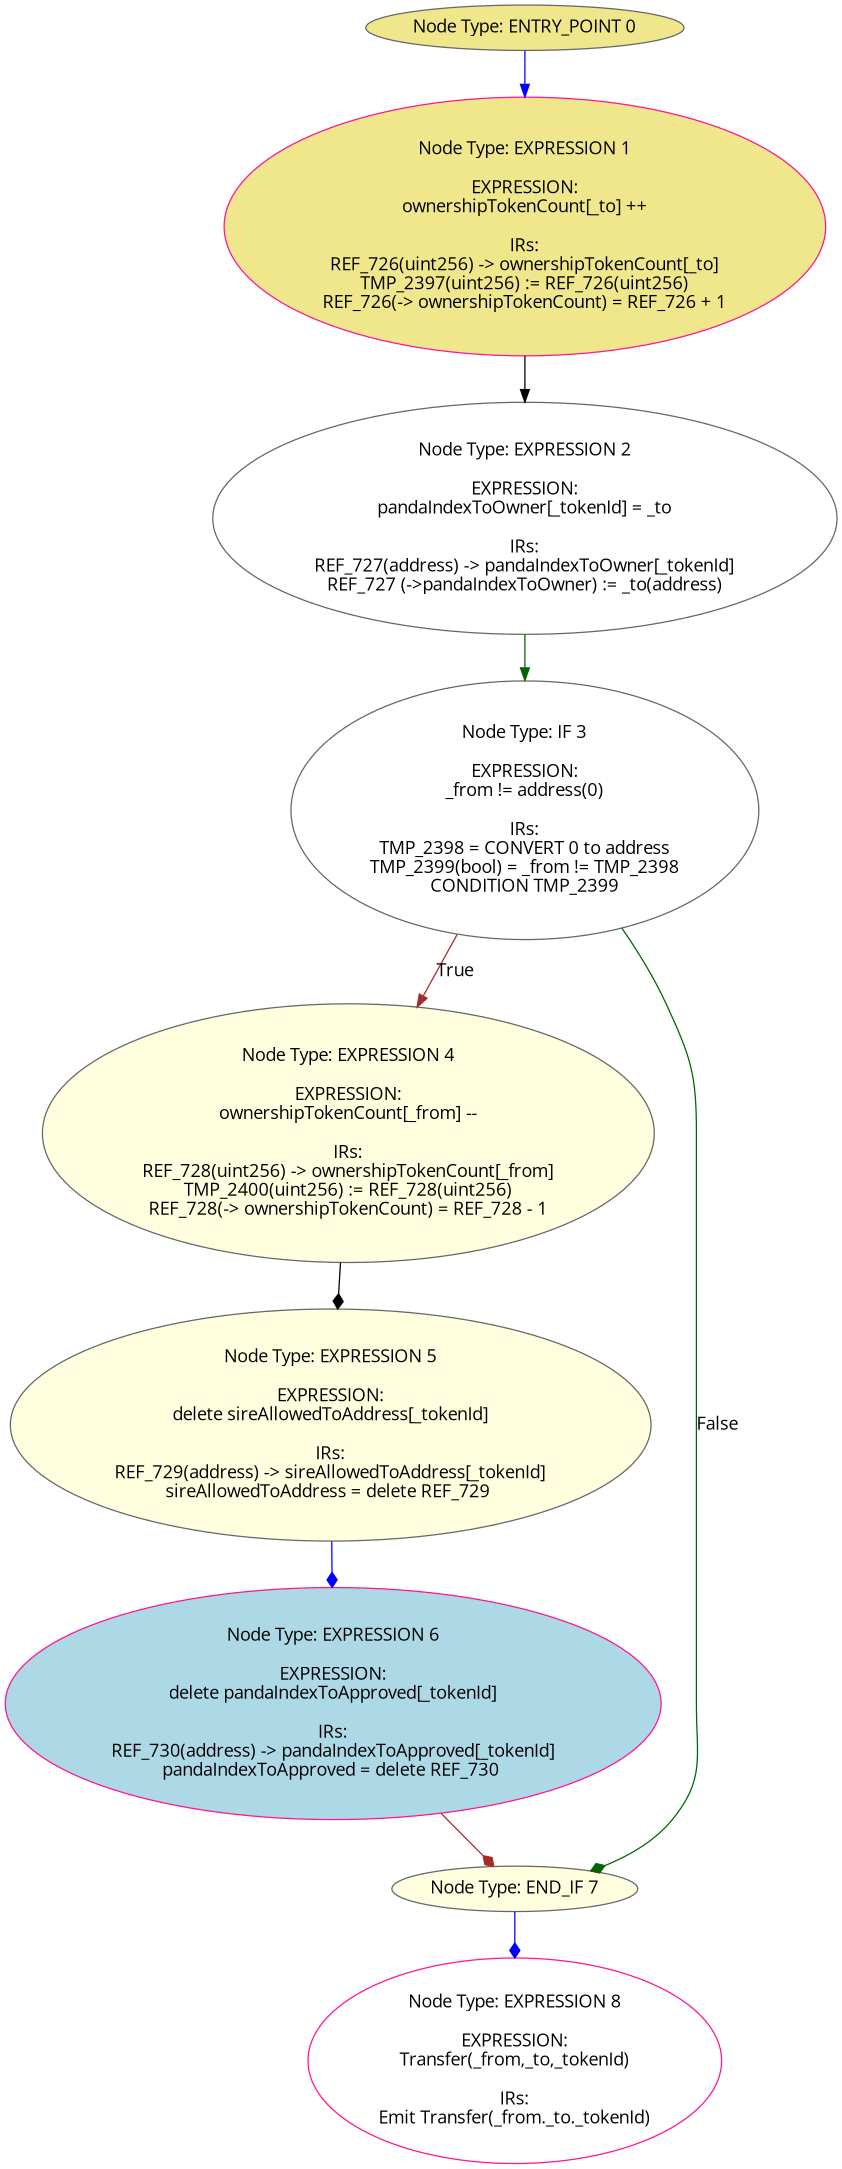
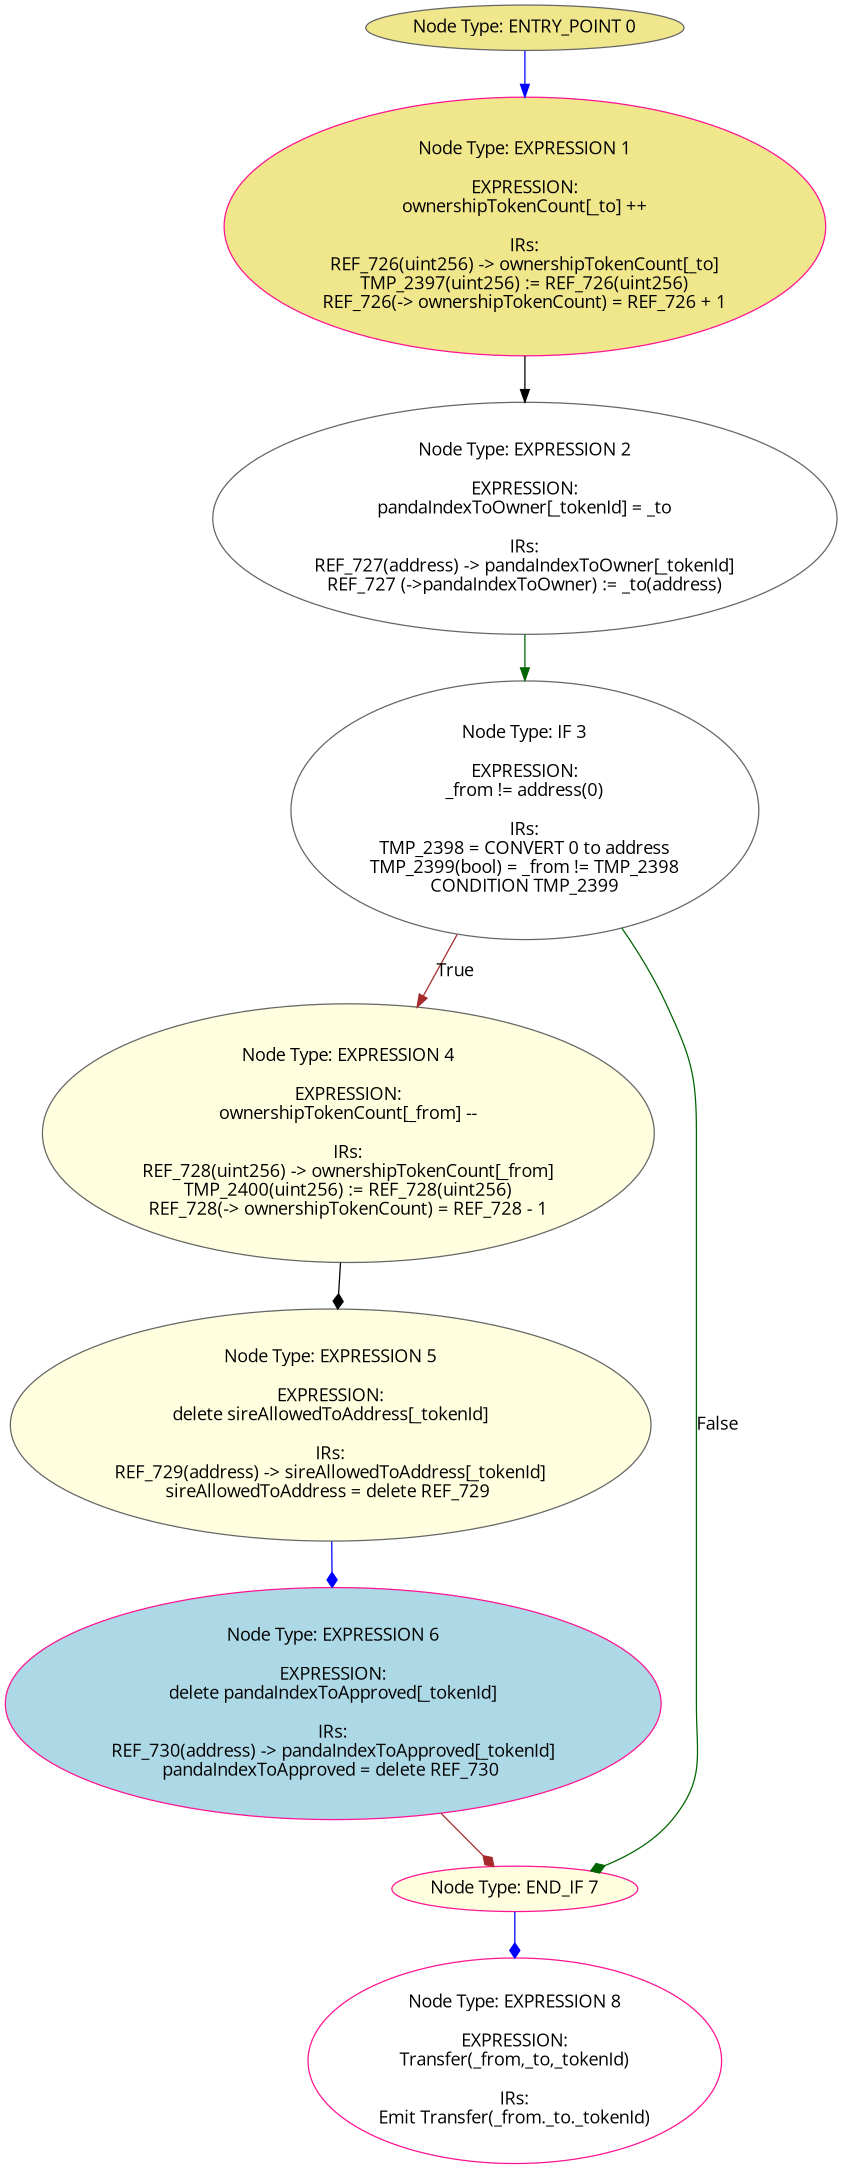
node "Node Type: END_IF 7": color gray40 -> deeppink
